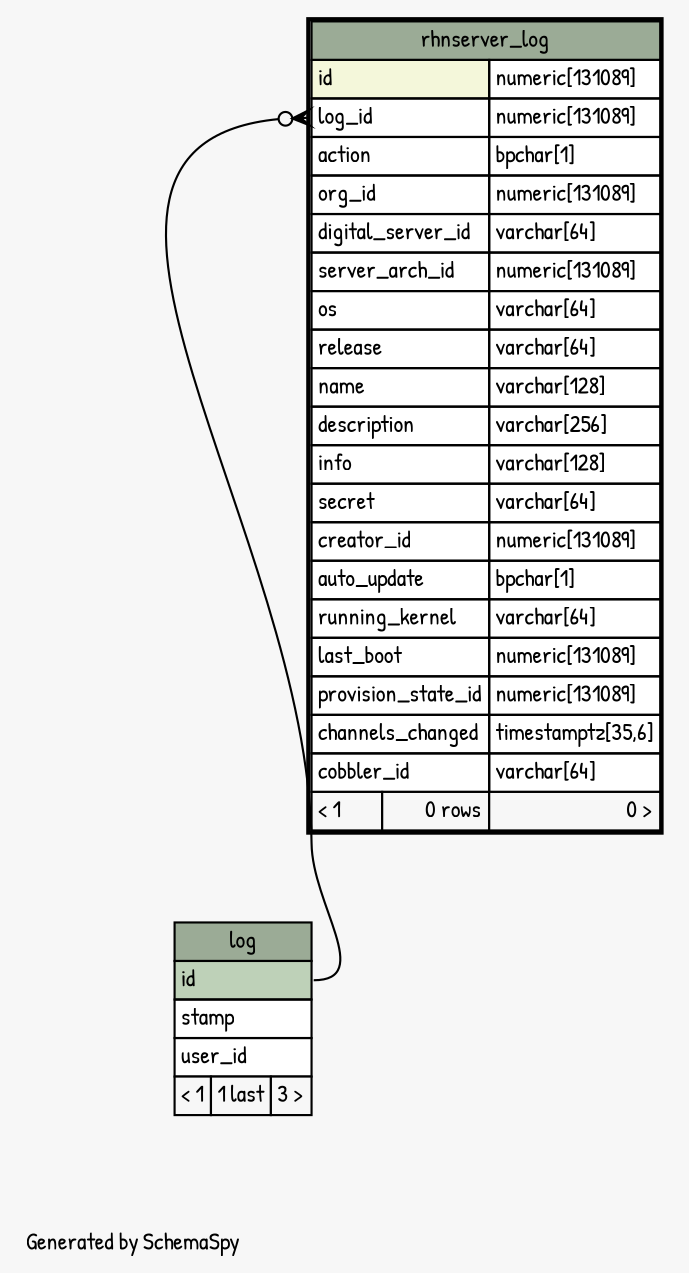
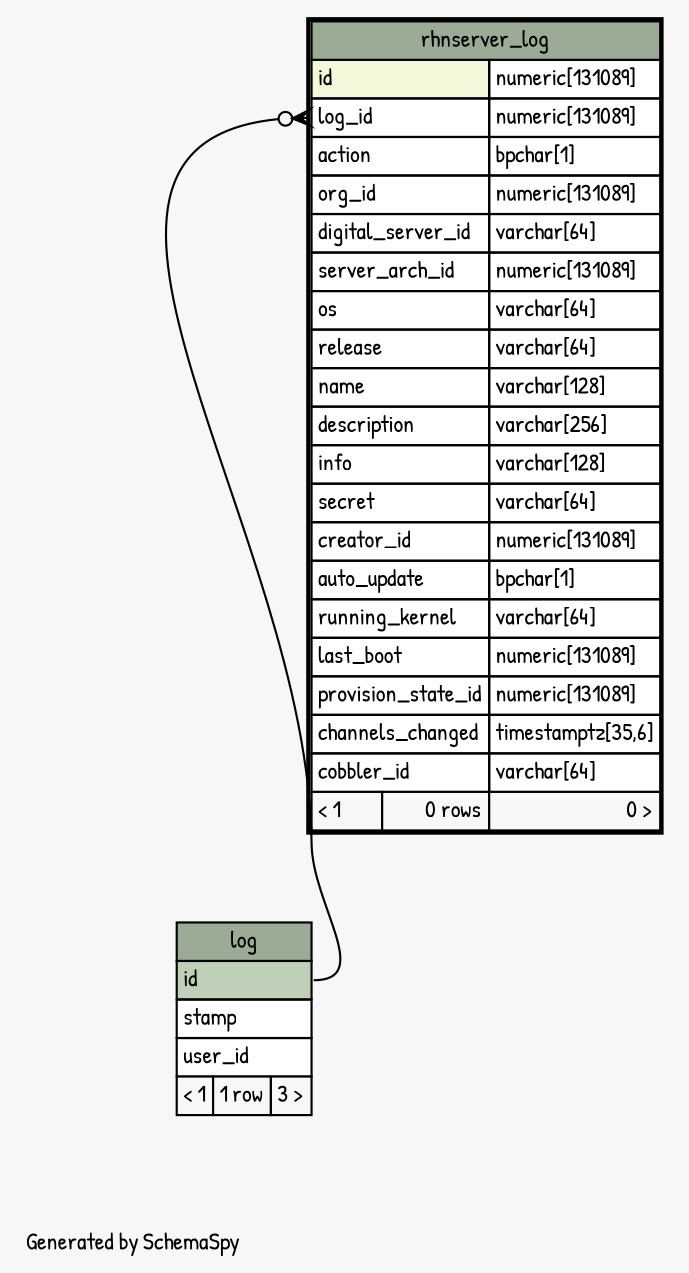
node "log": text "1 last" -> "1 row"
